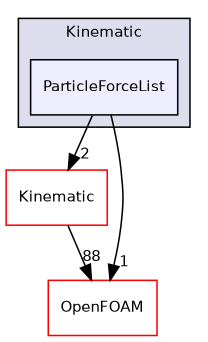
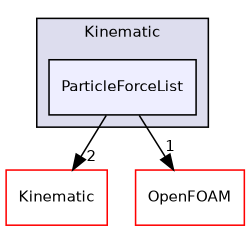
edge "Kinematic" -> "OpenFOAM": removed
